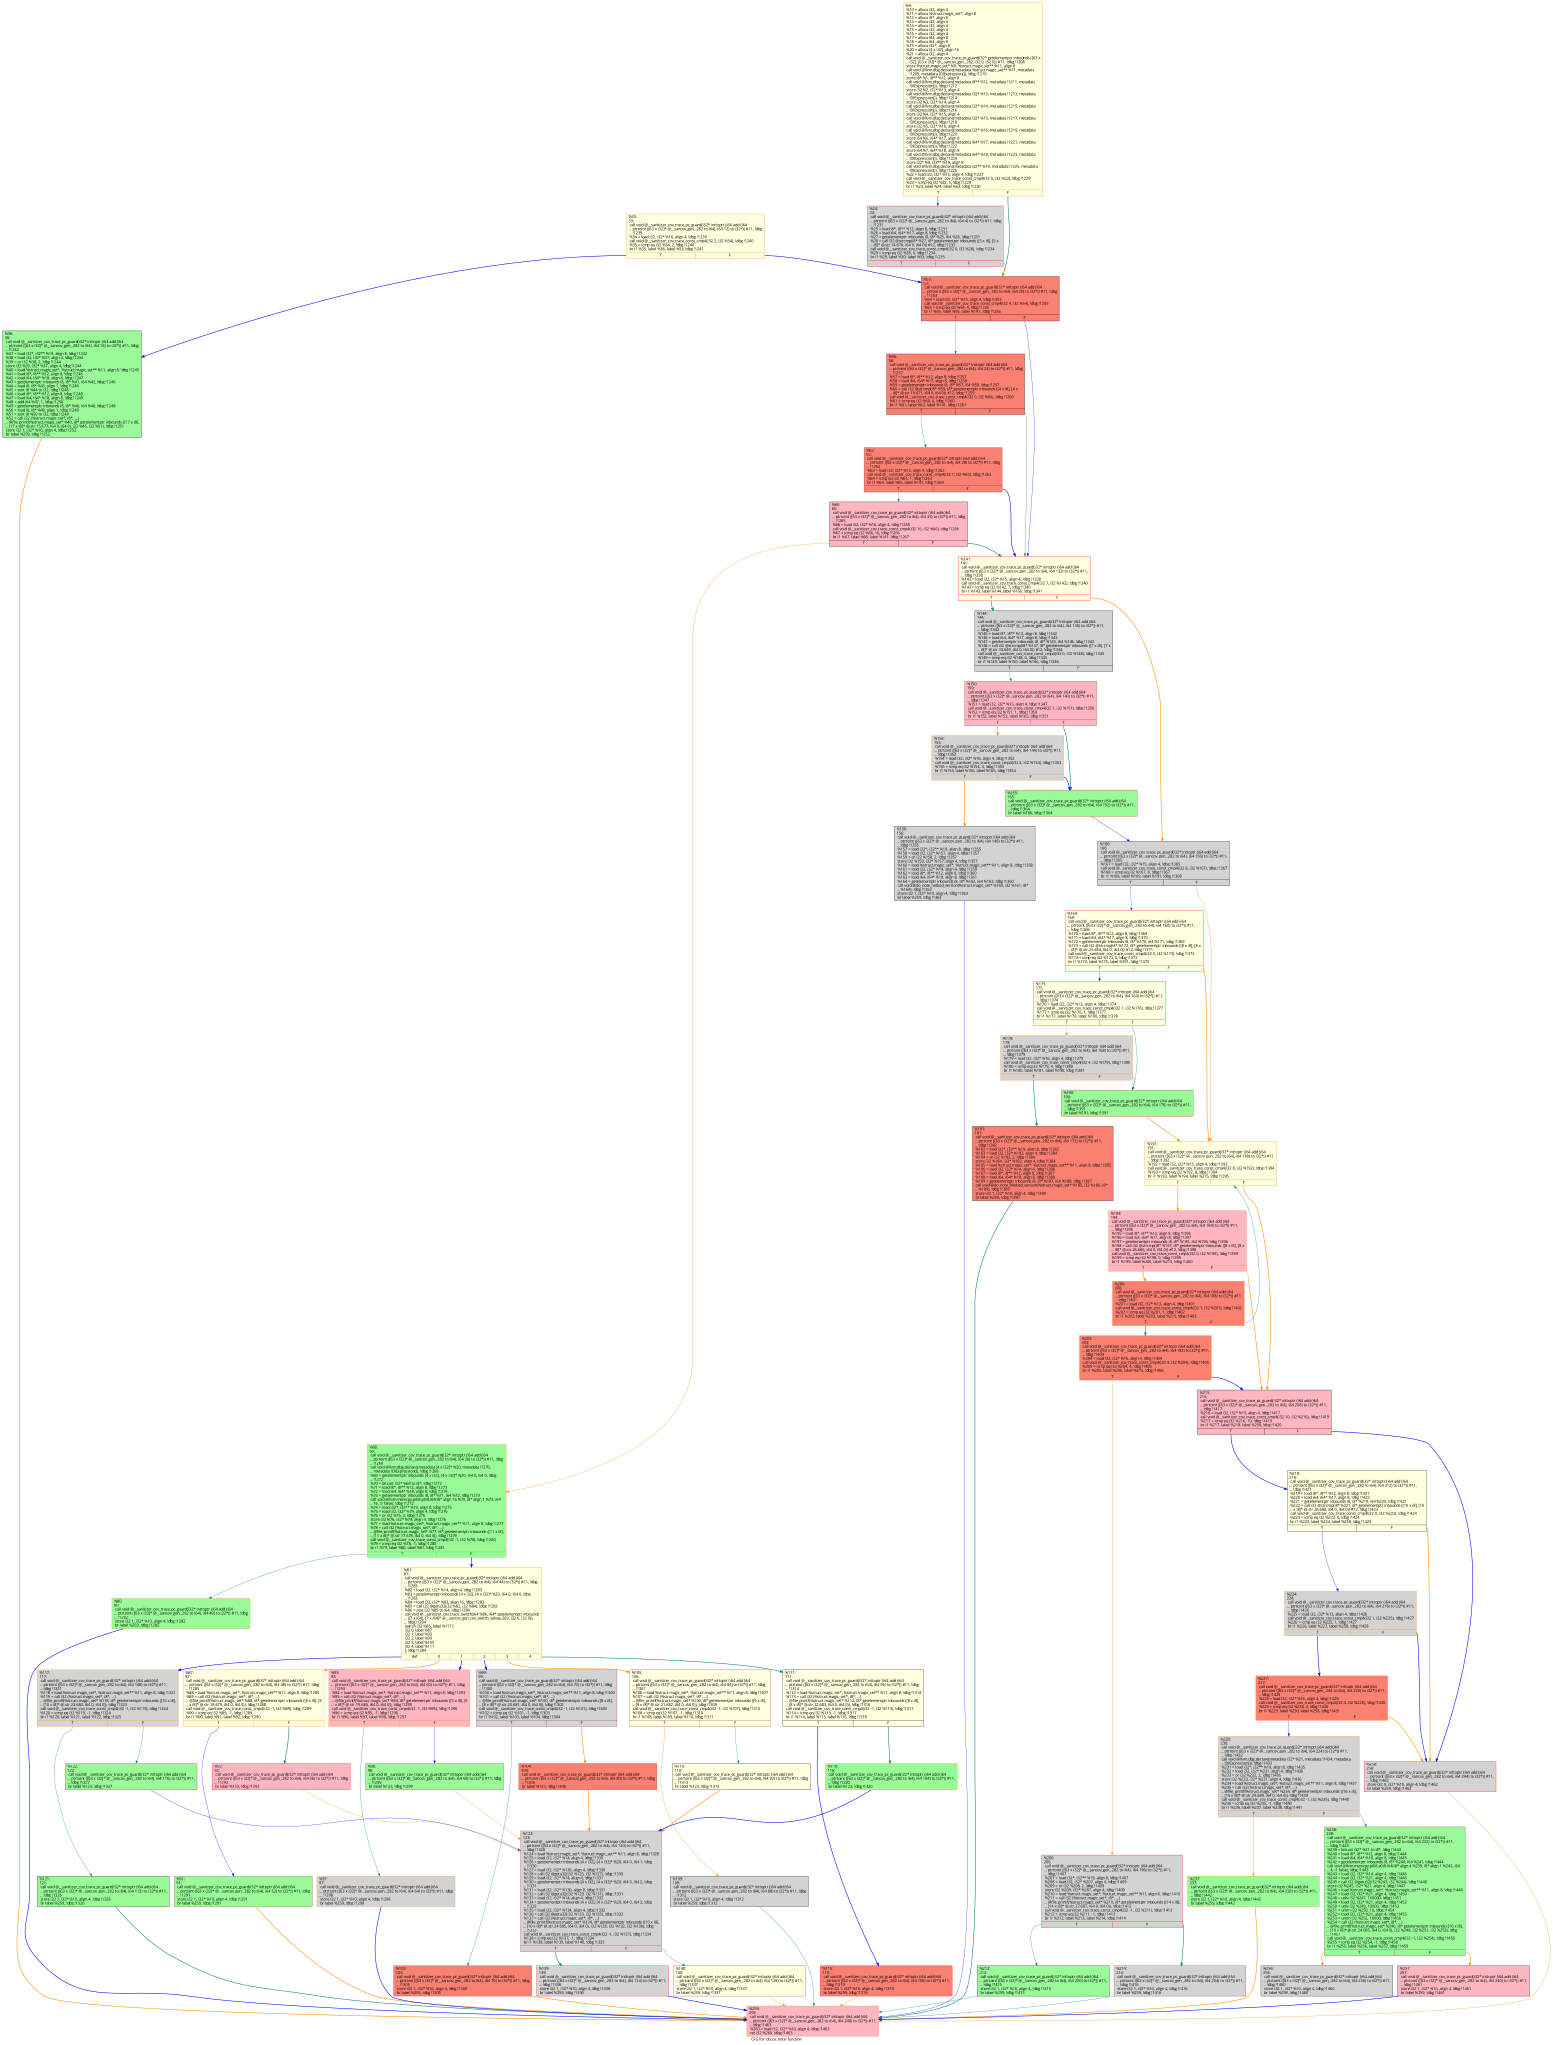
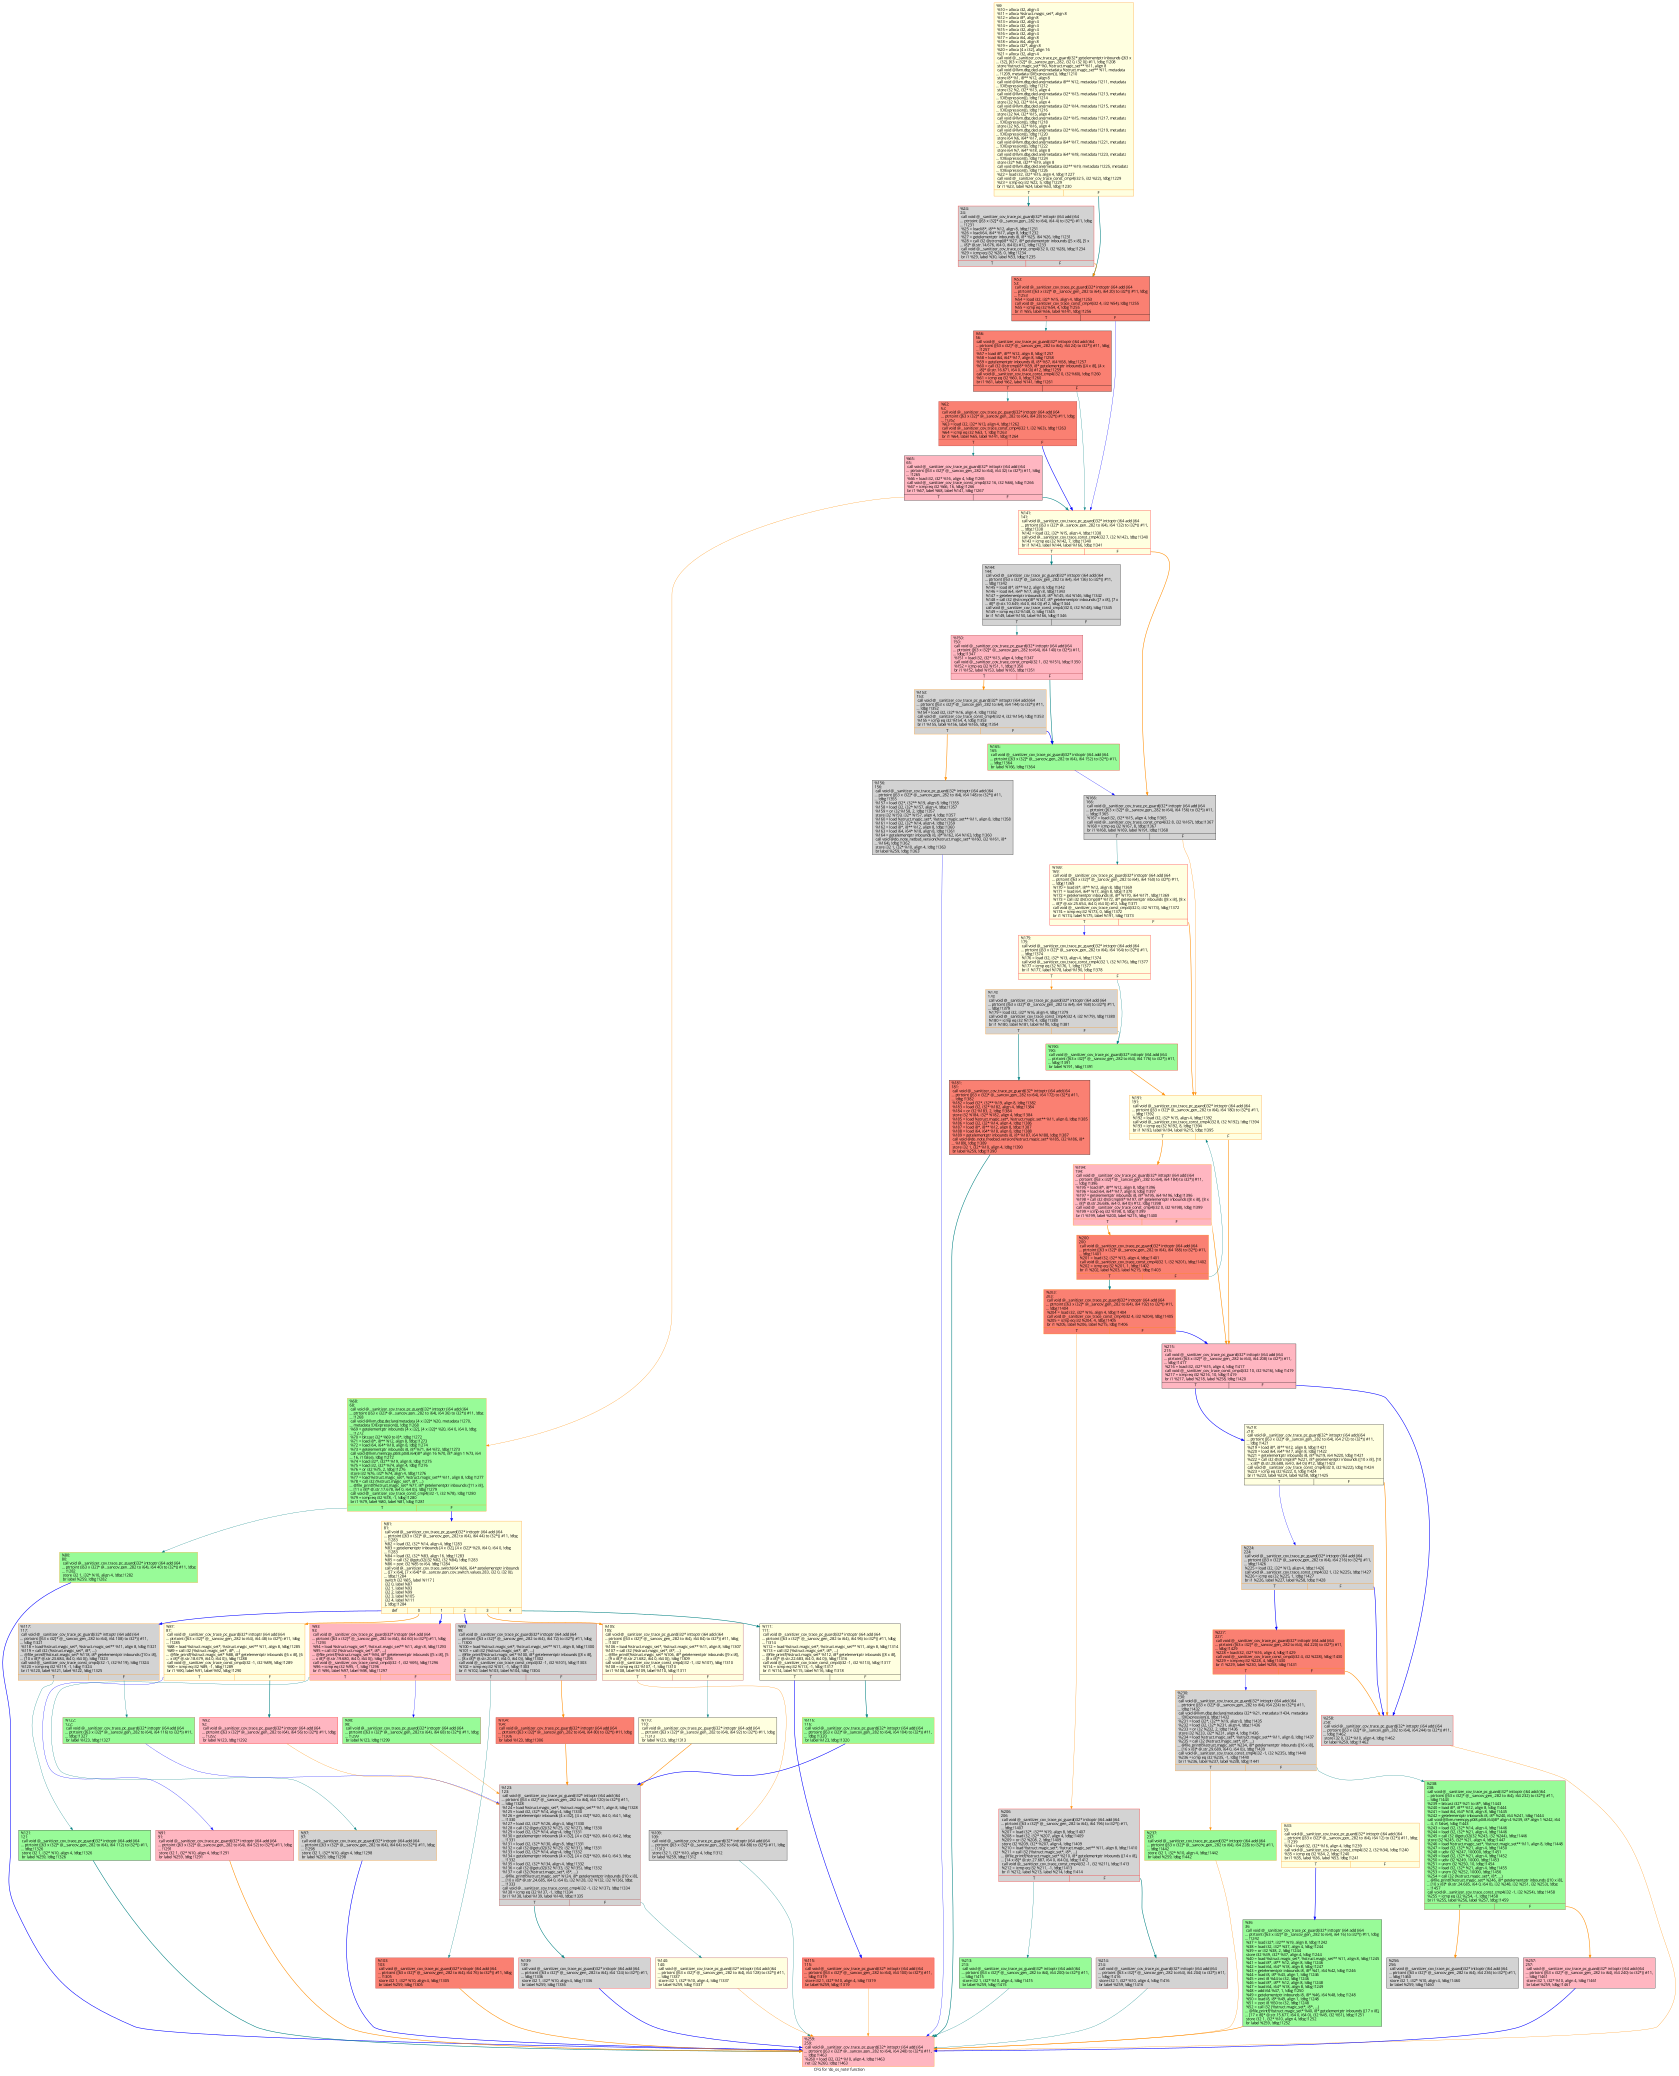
edge "%33:" -> "%53:": removed
node "%91:": fillcolor palegreen -> lightpink
edge "%237:" -> "%259:": style bold -> solid
